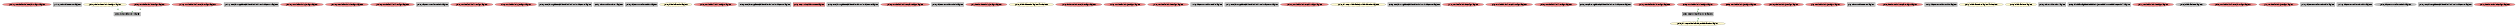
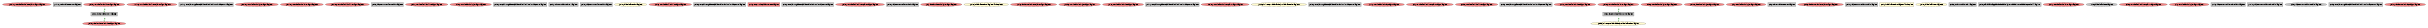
node "[30/31]  store i32 %inc136, i32* %i105, align 4, !dbg !1551": fillcolor lemonchiffon -> lightcoral
node "[12/13]  %idxprom126 = zext i32 %80 to i64, !dbg !1539": removed
node "[40/41]  br label %for.cond110, !dbg !1547, !llvm.loop !1548": shape ellipse -> box
edge "[30/31]  store i32 %inc136, i32* %i105, align 4, !dbg !1551" -> "[29/32]  %inc136 = add i32 %84, 1, !dbg !1551": reversed
